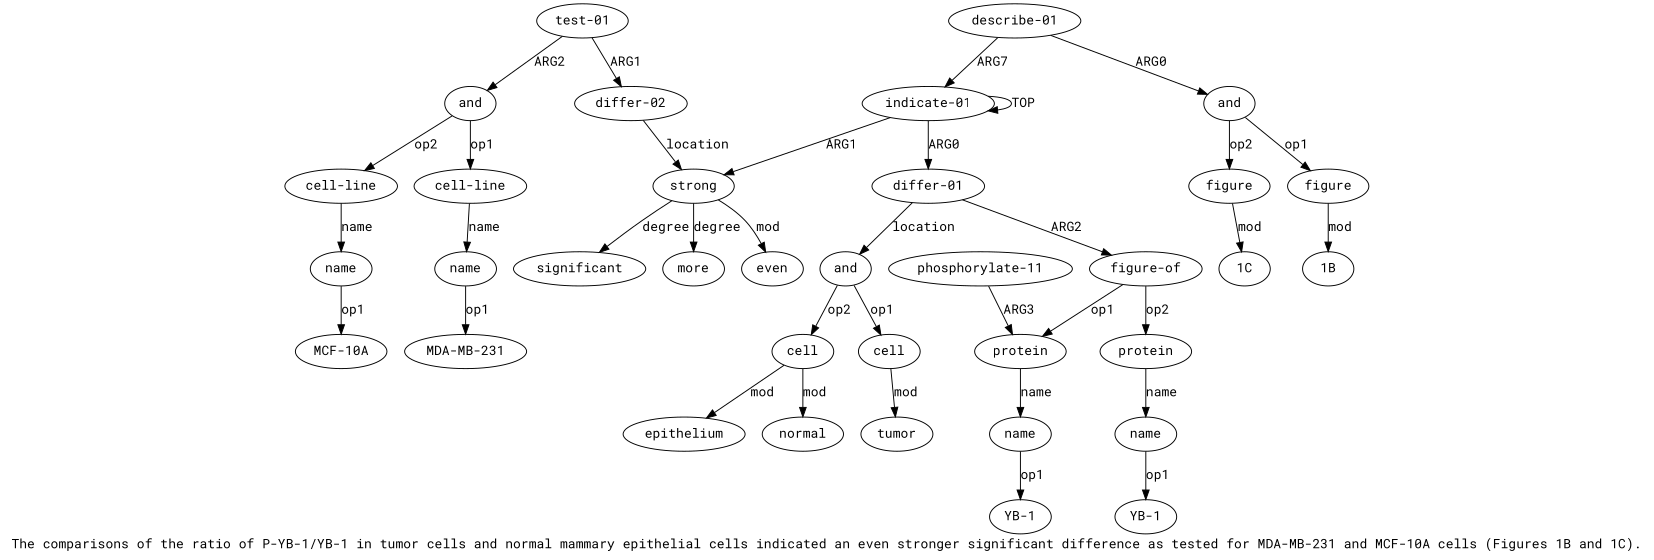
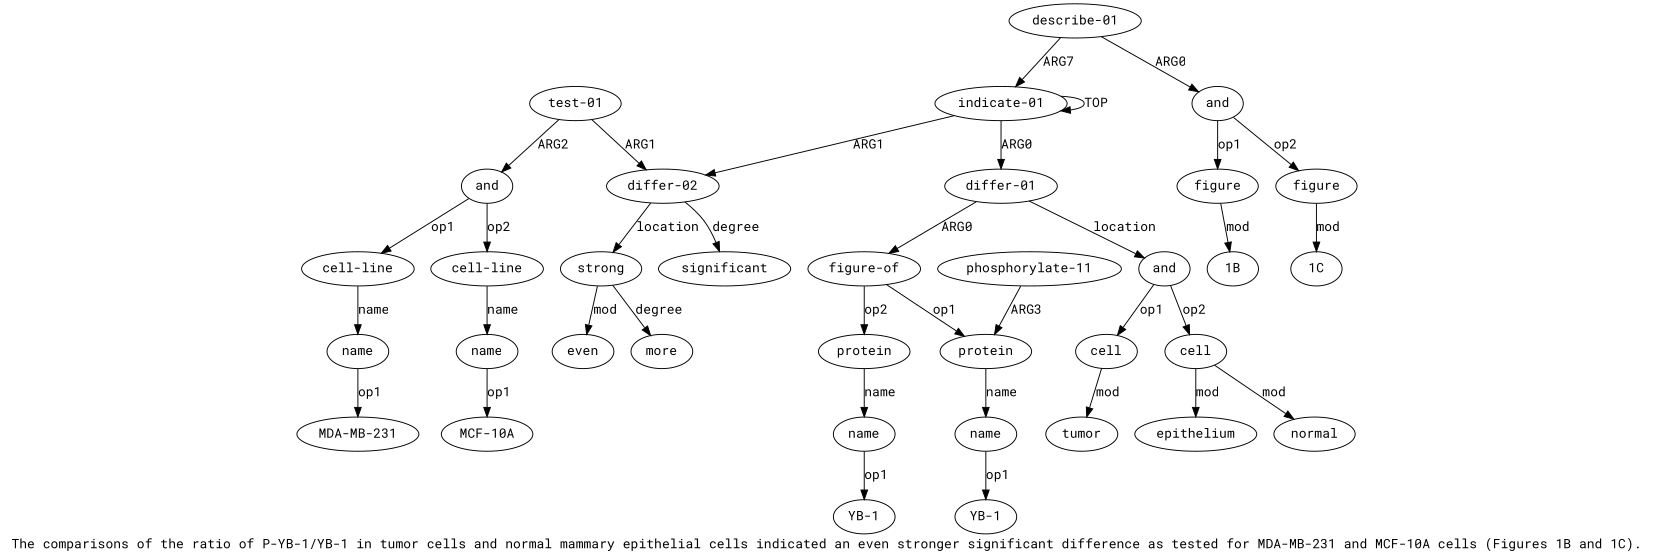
edge "indicate-01" -> "strong": now "indicate-01" -> "differ-02"
edge "strong" -> "significant": now "differ-02" -> "significant"
edge "differ-01" -> "figure-of": label "ARG2" -> "ARG0"
